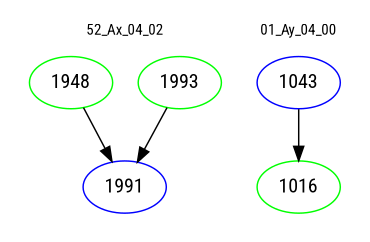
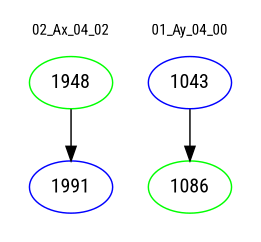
cluster "52_Ax_04_02": label "52_Ax_04_02" -> "02_Ax_04_02"
node "1993": removed
node "1016": label "1016" -> "1086"
